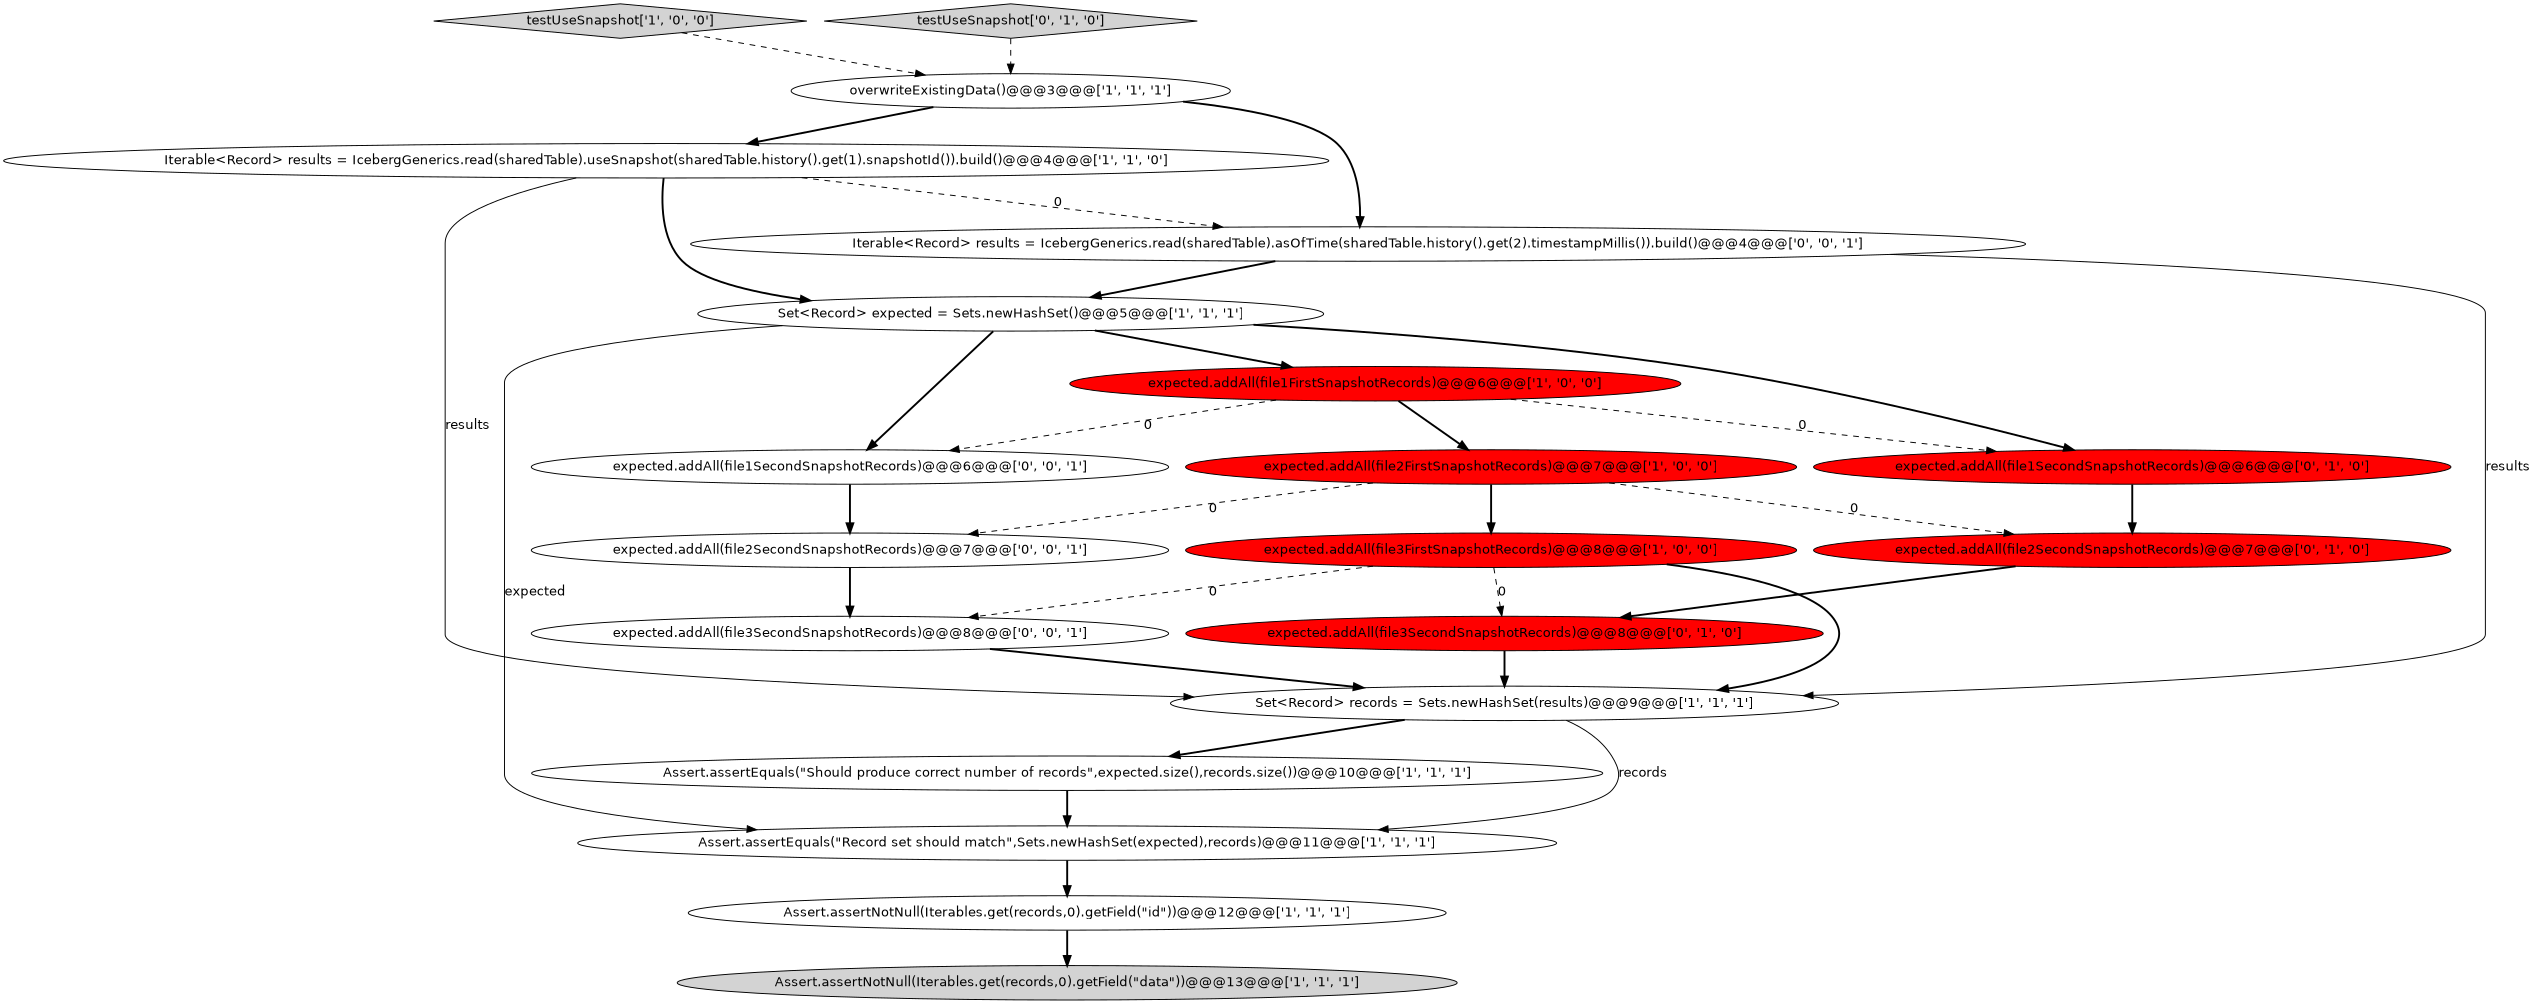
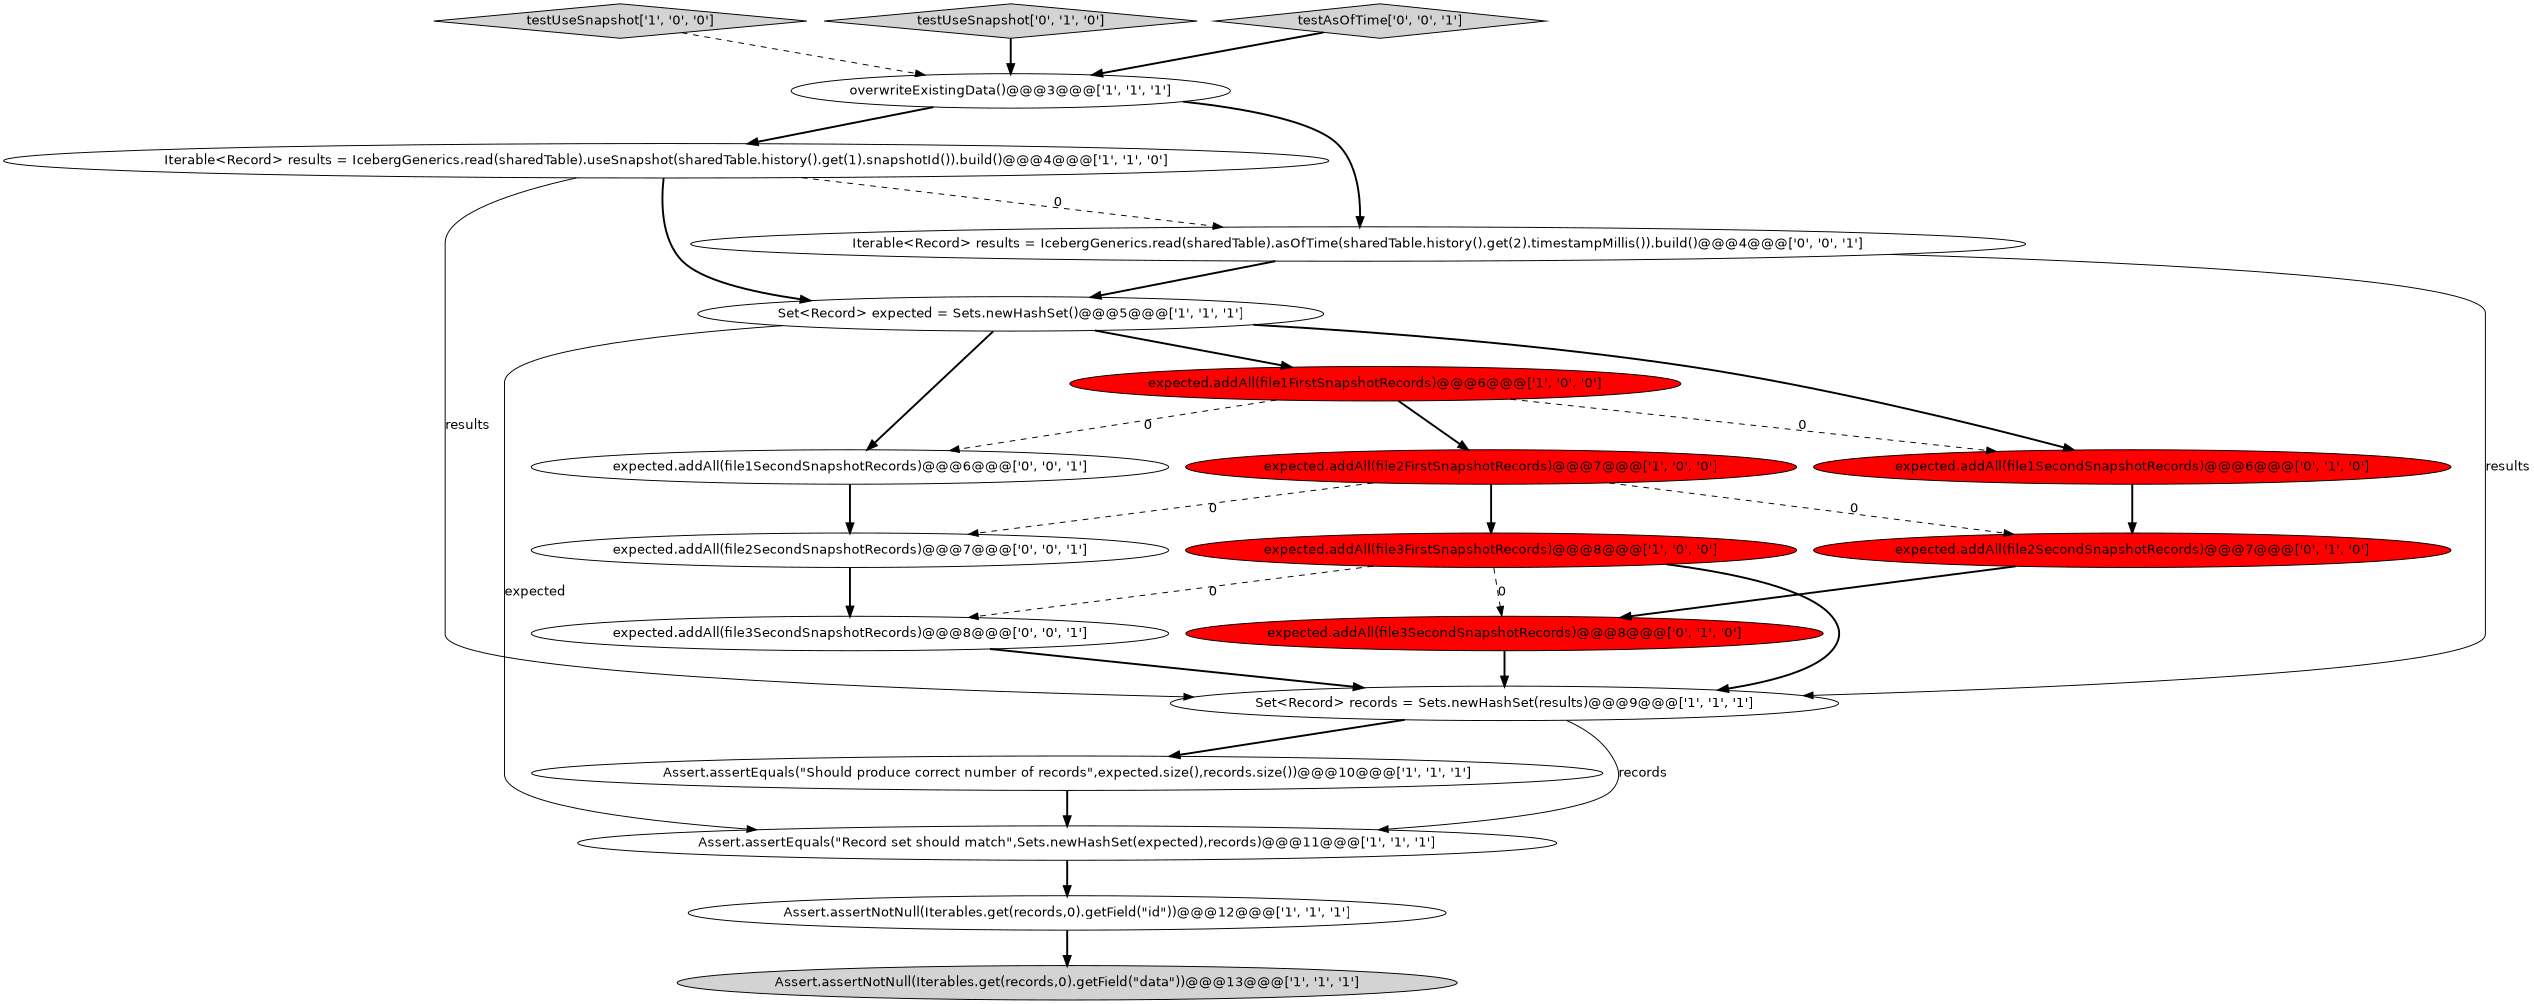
node "testAsOfTime['0', '0', '1']": added
edge "testUseSnapshot['0', '1', '0']" -> "overwriteExistingData()@@@3@@@['1', '1', '1']": style dashed -> bold
